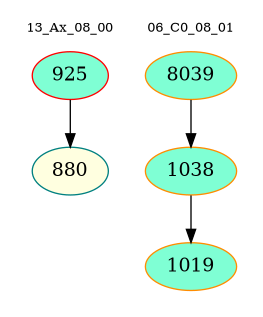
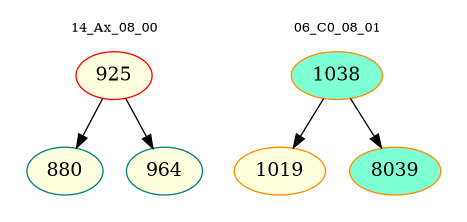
cluster "13_Ax_08_00": label "13_Ax_08_00" -> "14_Ax_08_00"
node "925": fillcolor aquamarine -> lightyellow
edge "8039" -> "1038": reversed
node "964": added
node "1019": fillcolor aquamarine -> lightyellow
